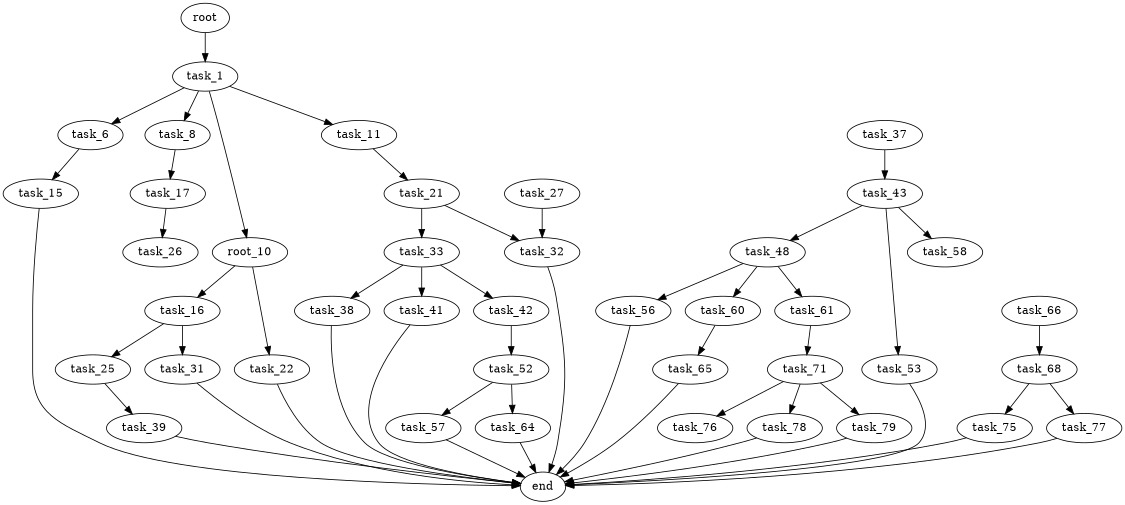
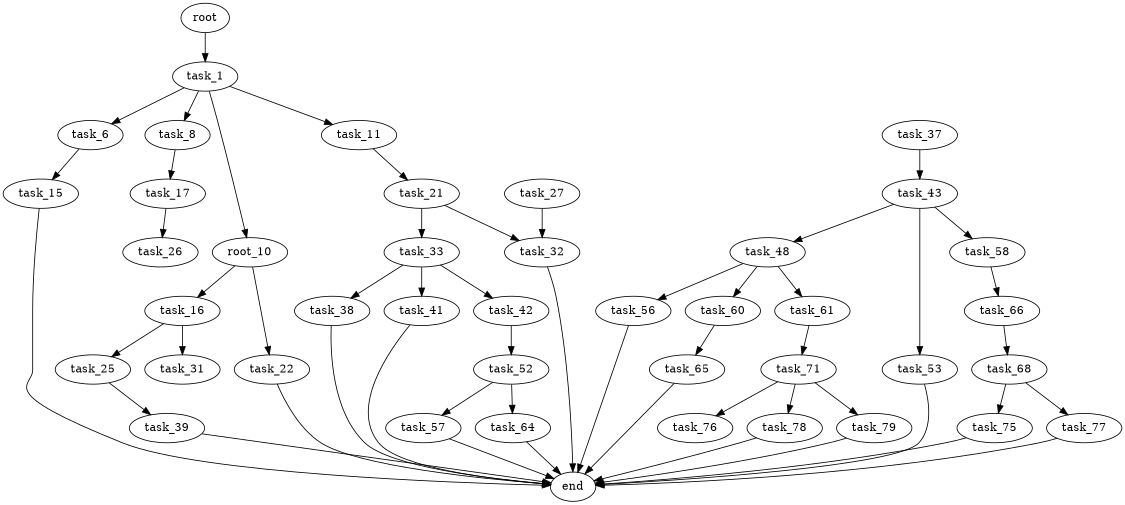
edge "task_58" -> "task_66": added
edge "task_31" -> "end": removed
